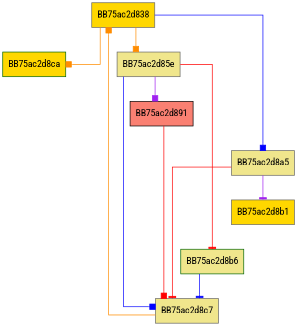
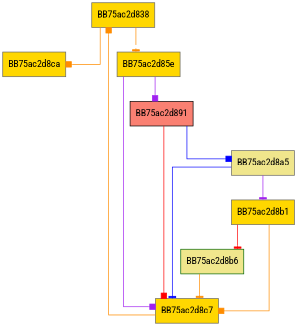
edge "BB75ac2d838" -> "BB75ac2d8a5": now "BB75ac2d891" -> "BB75ac2d8a5"
edge "BB75ac2d838" -> "BB75ac2d85e": arrowhead box -> tee
node "BB75ac2d8ca": color darkgreen -> gray40
node "BB75ac2d85e": fillcolor khaki -> gold
edge "BB75ac2d85e" -> "BB75ac2d8b6": now "BB75ac2d8b1" -> "BB75ac2d8b6"
edge "BB75ac2d8a5" -> "BB75ac2d8c7": color red -> blue
edge "BB75ac2d85e" -> "BB75ac2d8c7": color blue -> purple
edge "BB75ac2d8b6" -> "BB75ac2d8c7": color blue -> darkorange
edge "BB75ac2d8b1" -> "BB75ac2d8c7": added
node "BB75ac2d8c7": fillcolor khaki -> gold
